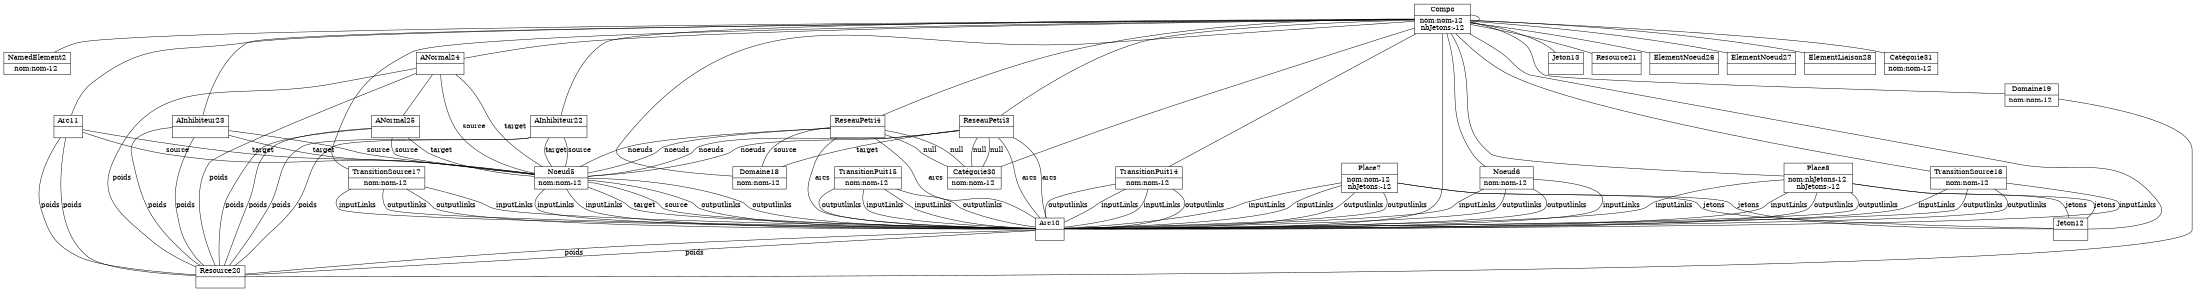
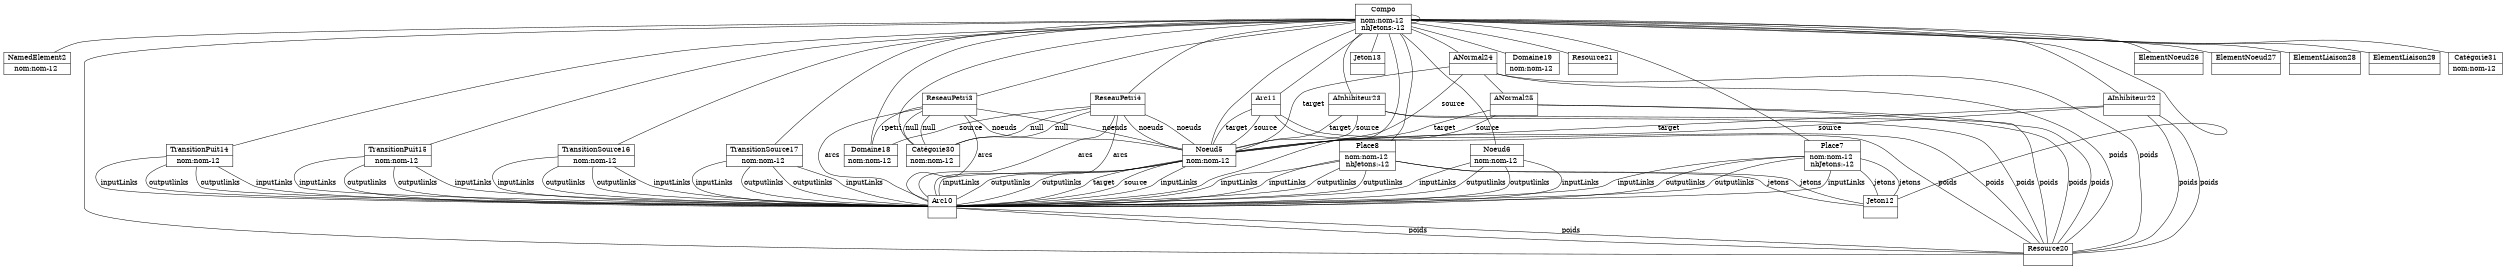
edge "Compo" -- "TransitionPuit15": added
edge "Compo" -- "Place7": added
node "ElementLiaison29": added
edge "Compo" -- "Noeud5": added
edge "ReseauPetri3" -- "Domaine18": label "target" -> "rpetri"
node "Place8": text "nom:nbJetons-12" -> "nom:nom-12"
edge "Domaine19" -- "Resource20": now "Compo" -- "Resource20"
